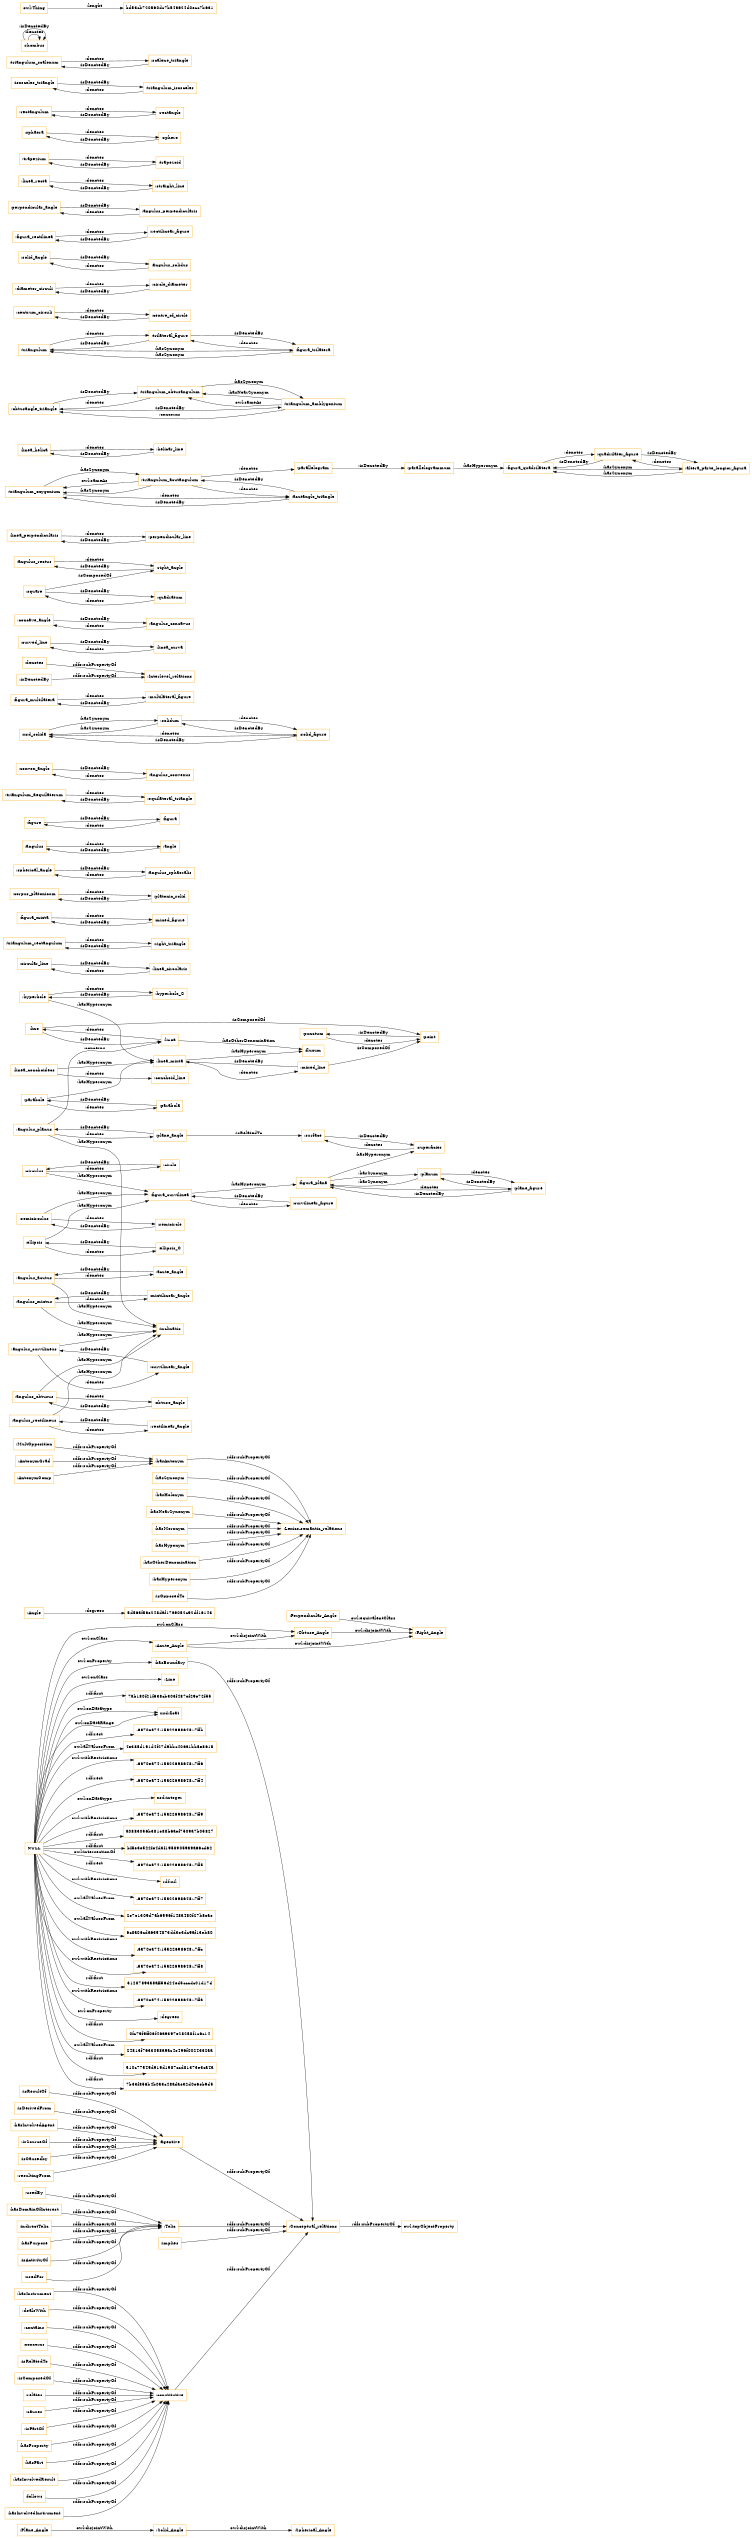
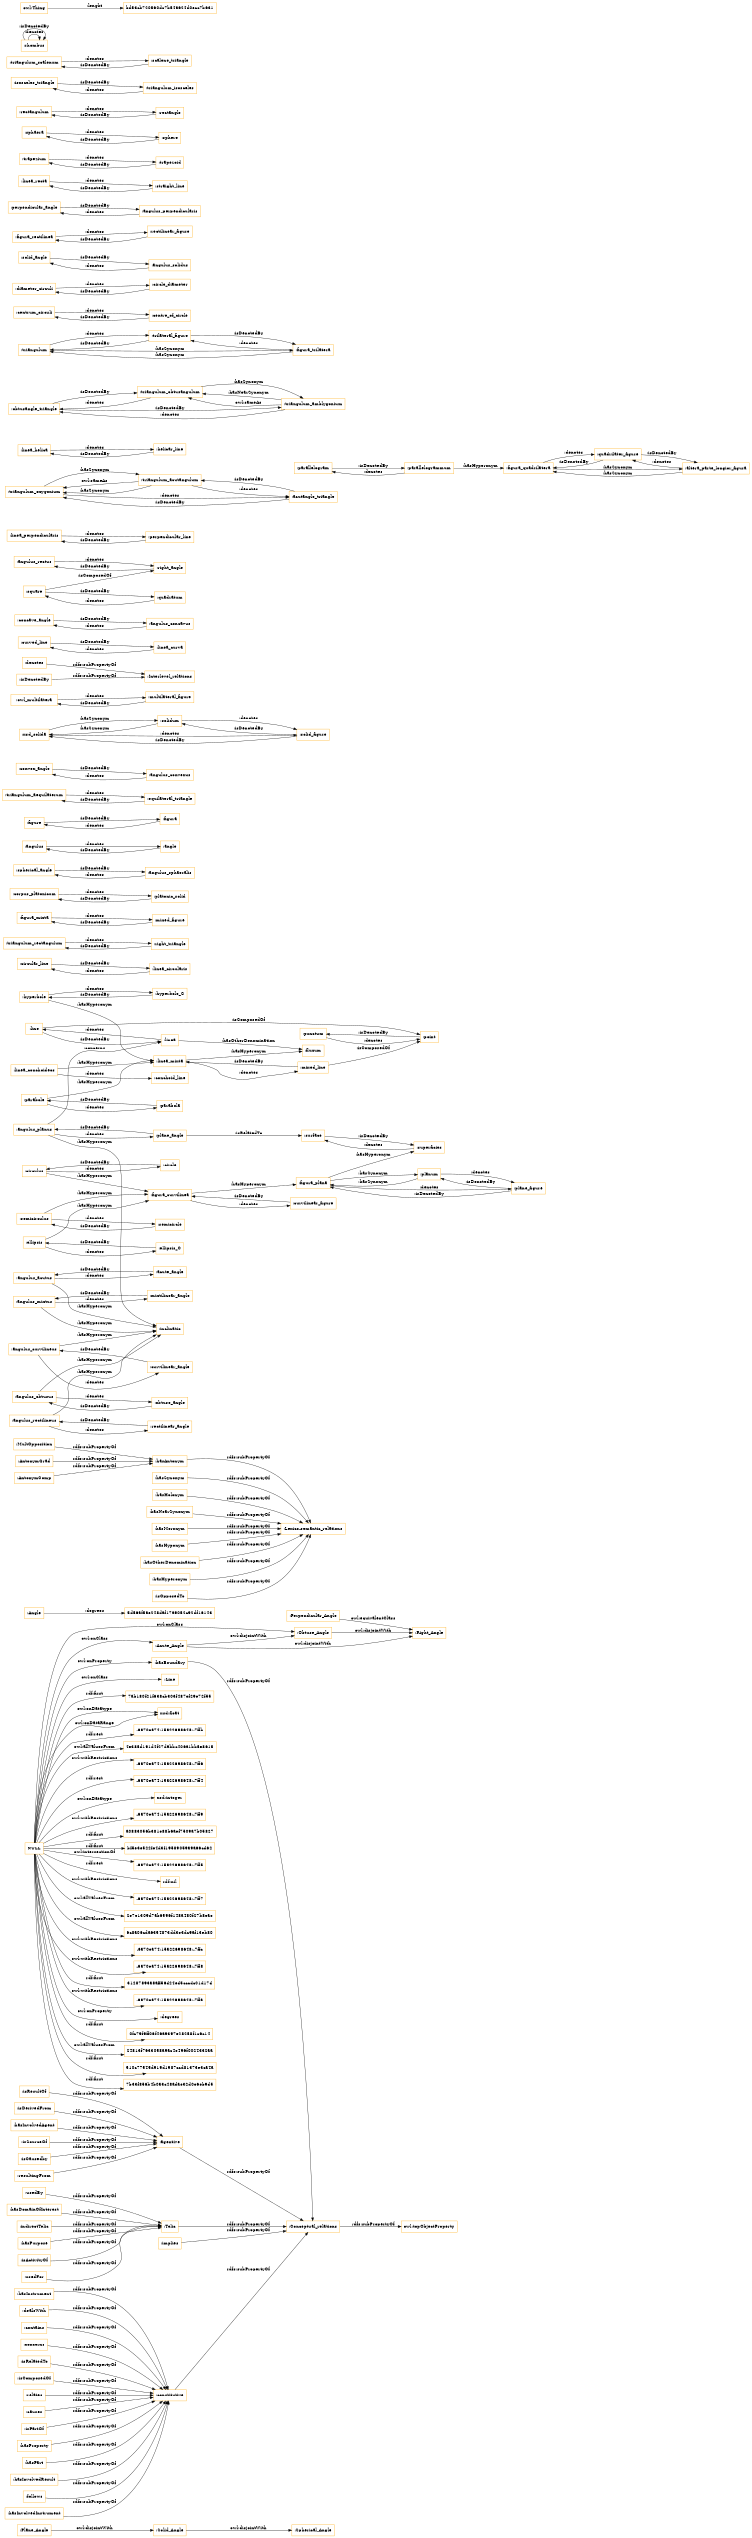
edge ":triangulum_amblygonium" -> ":obtusangle_triangle": label ":concerns" -> ":denotes"
edge ":triangulum_acutangulum" -> ":parallelogram": now ":parallelogrammum" -> ":parallelogram"
node ":figura_multilatera": label ":figura_multilatera" -> ":owl_multilatera"
